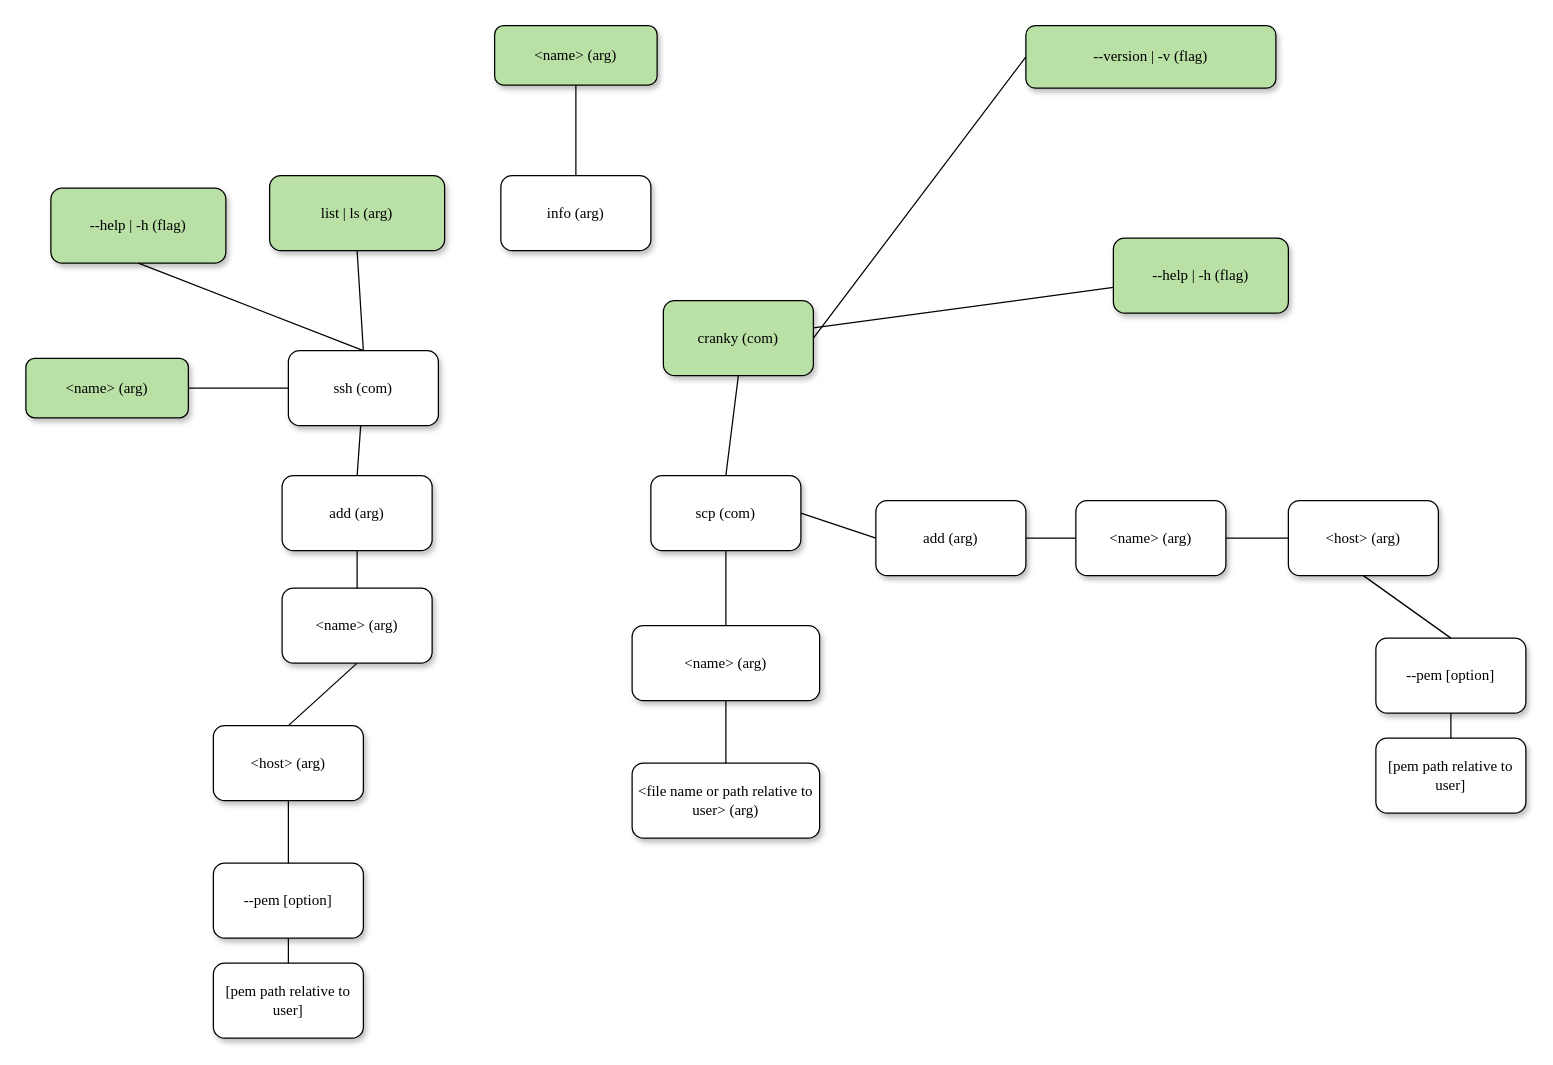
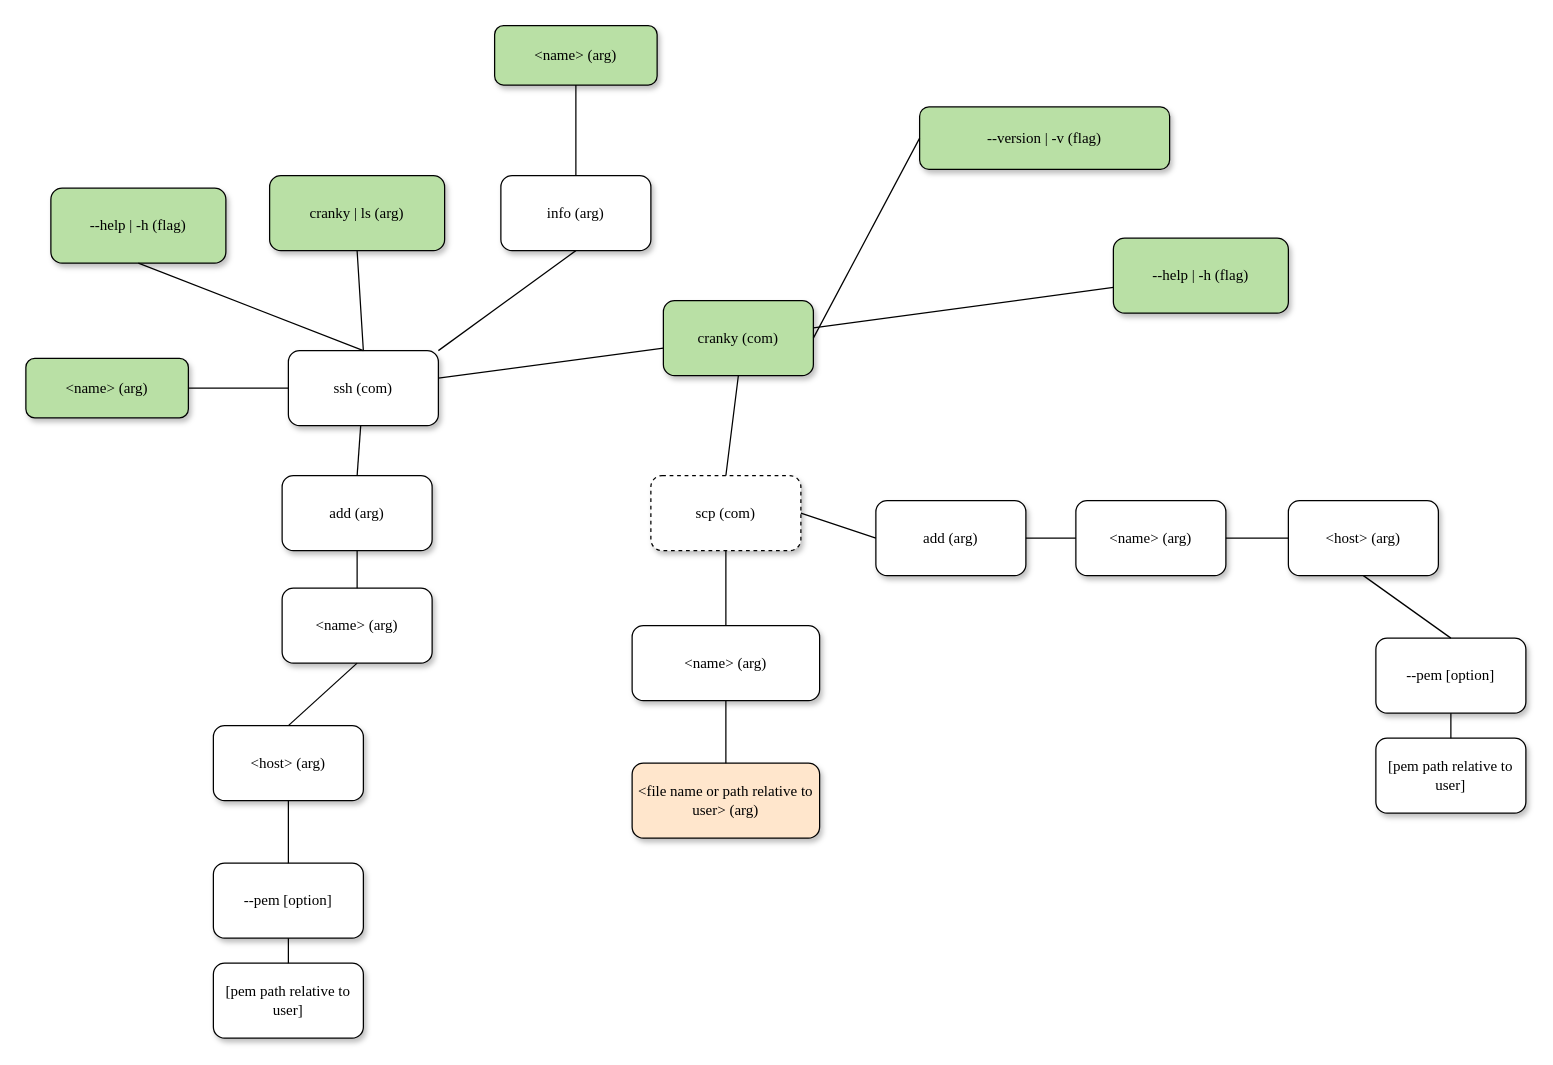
node "--version | -v (flag)": moved (1151, 57) -> (1044, 138)
node "list | ls (arg)": label "list | ls (arg)" -> "cranky | ls (arg)"
edge "info (arg)" -- "ssh (com)": added
edge "cranky (com)" -- "ssh (com)": added
node "scp (com)": style solid -> dashed
node "<file name or path relative to user> (arg)": fillcolor #ffffff -> #ffe6cc
